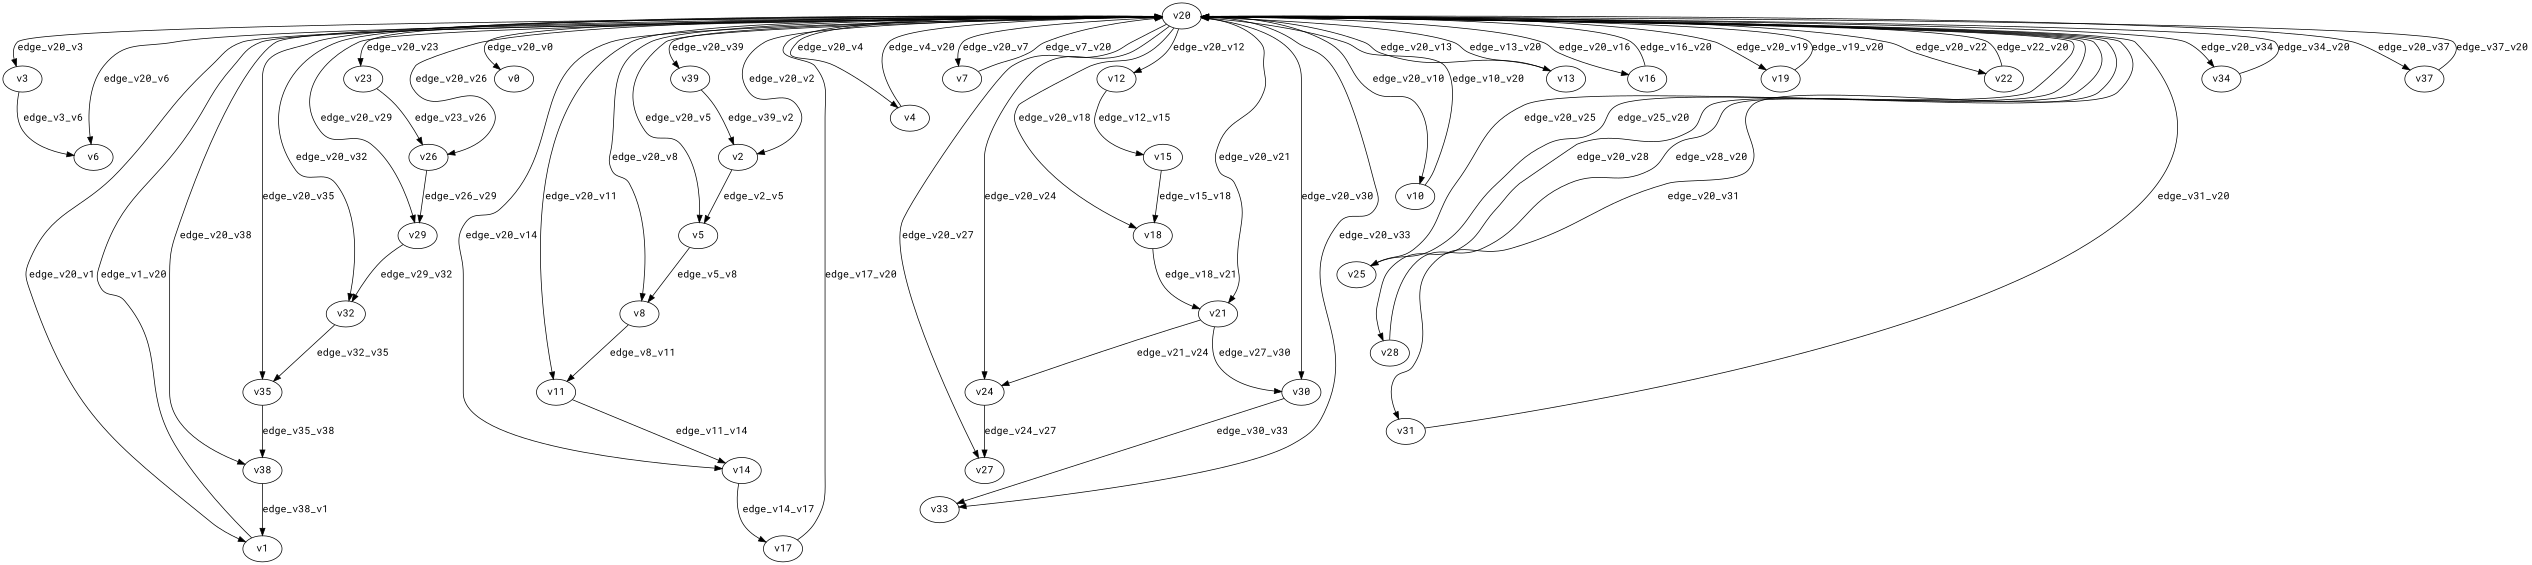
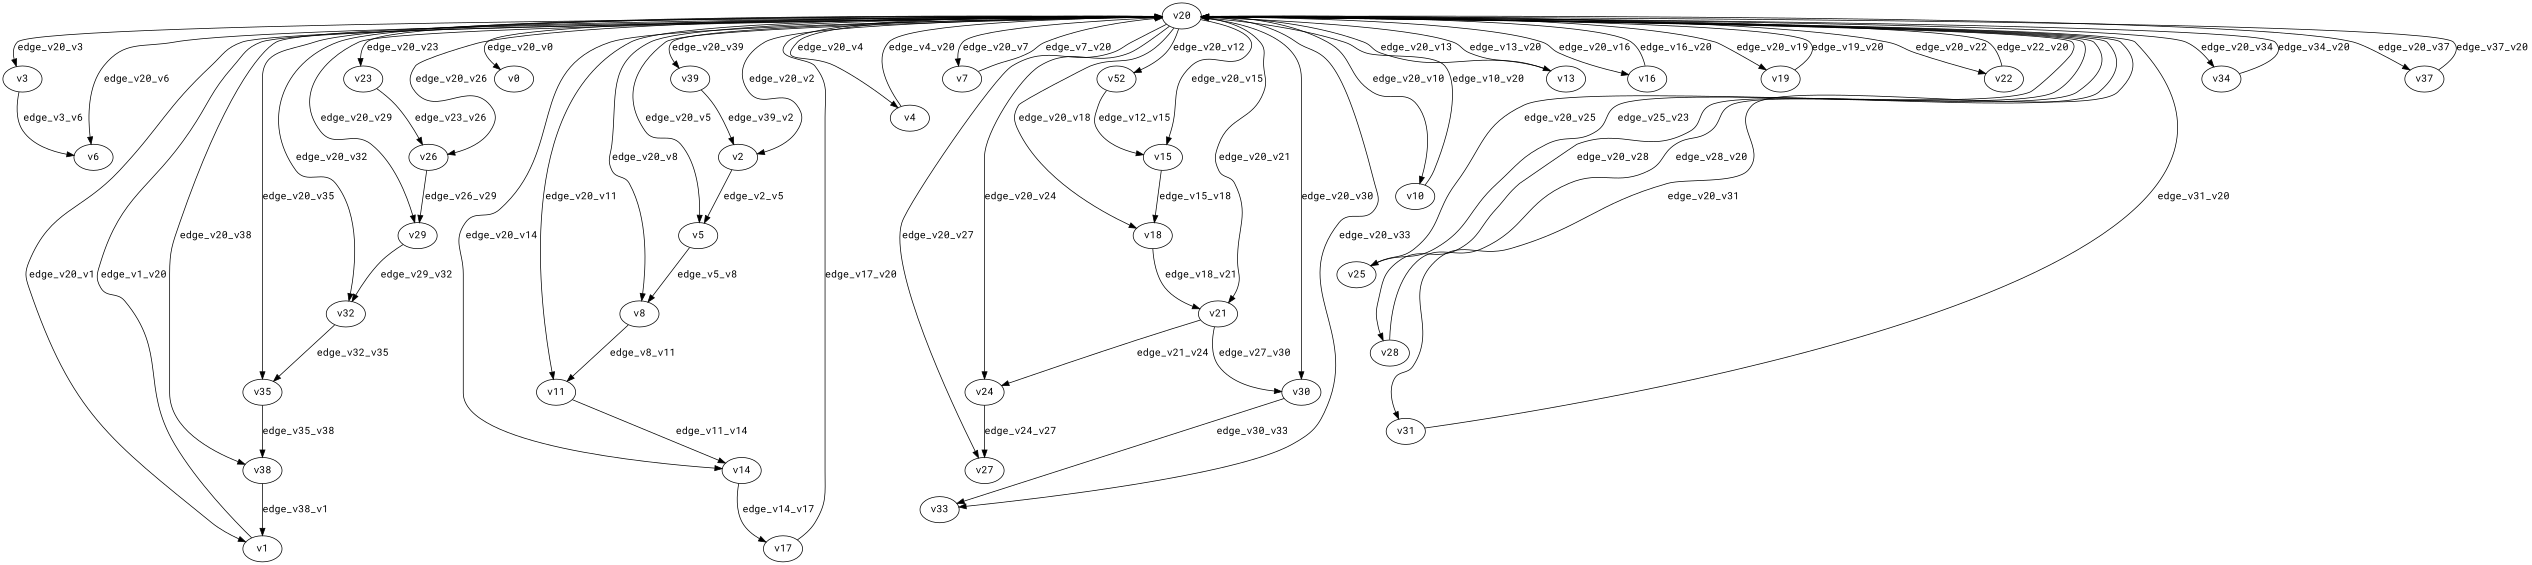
edge "v20" -> "v15": added, label "edge_v20_v15"
node "v12": label "v12" -> "v52"
edge "v25" -> "v20": label "edge_v25_v20" -> "edge_v25_v23"
